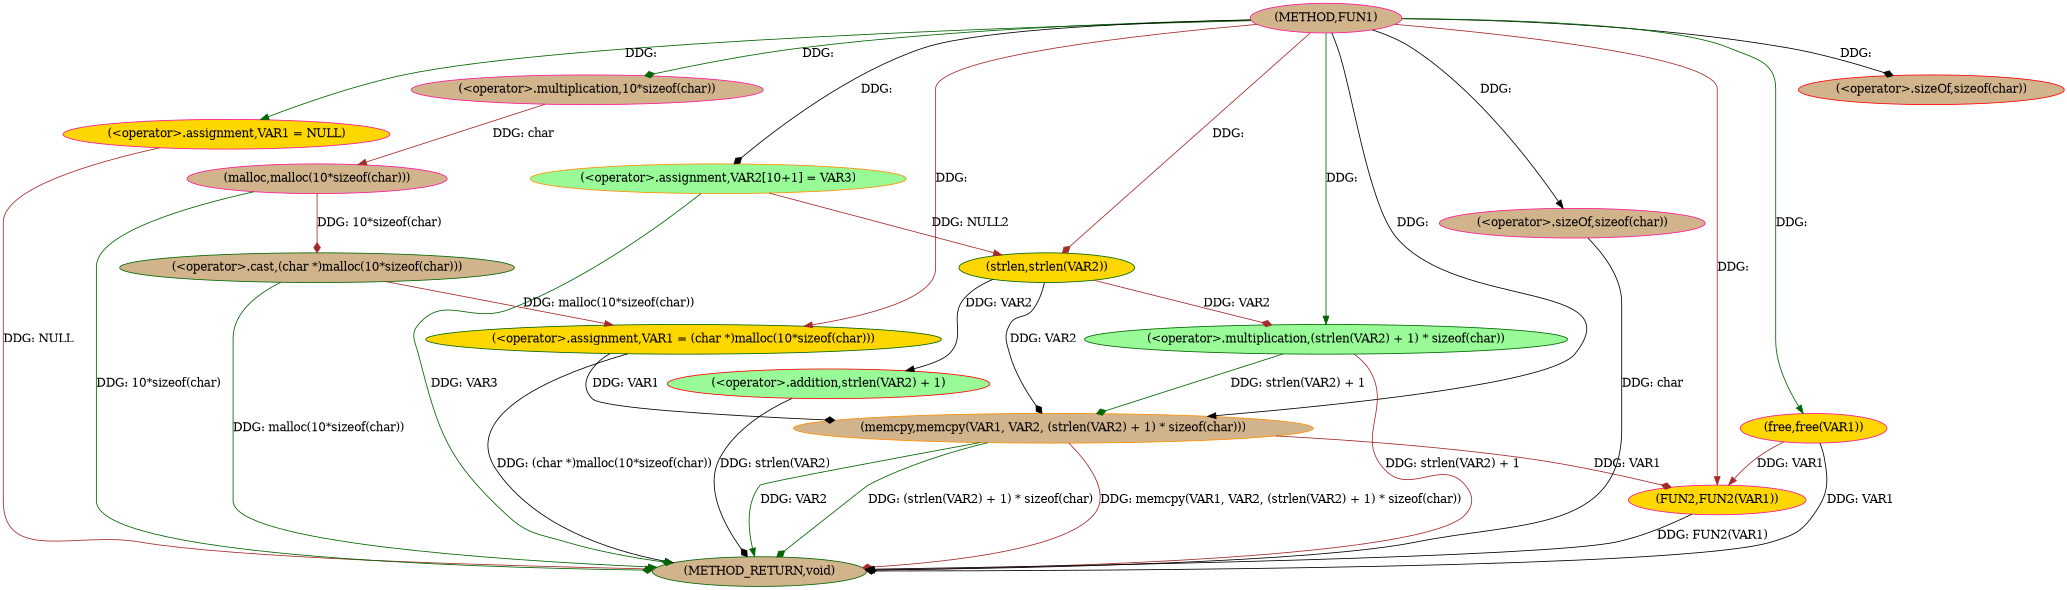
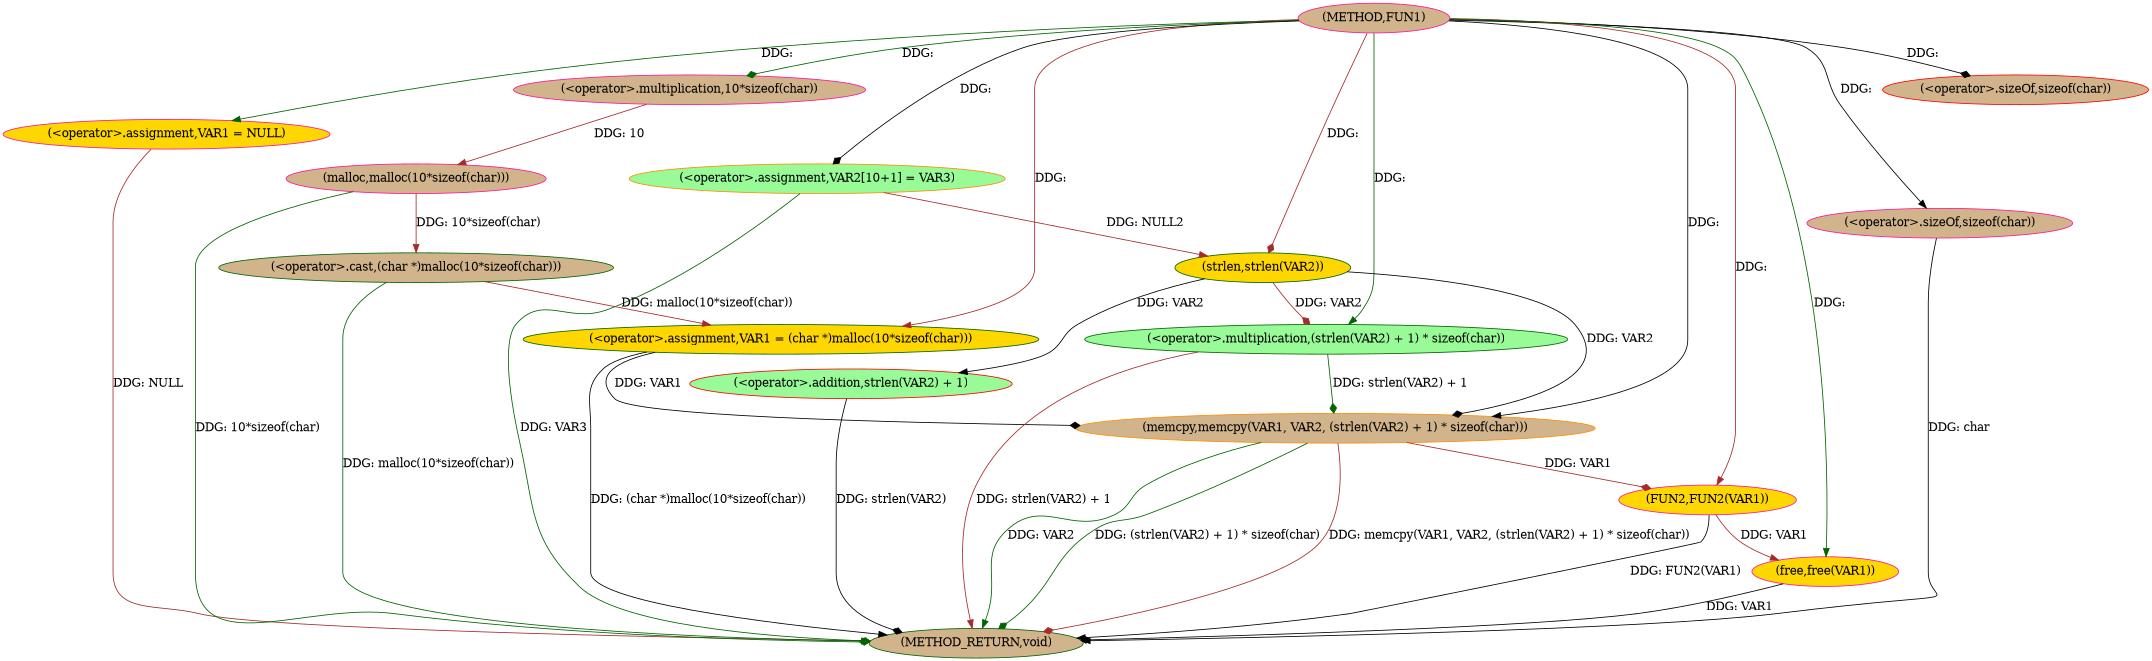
edge "(<operator>.multiplication,10*sizeof(char))" -> "(malloc,malloc(10*sizeof(char)))": label "DDG: char" -> "DDG: 10"
edge "(malloc,malloc(10*sizeof(char)))" -> "(<operator>.cast,(char *)malloc(10*sizeof(char)))": arrowhead diamond -> normal
edge "(free,free(VAR1))" -> "(FUN2,FUN2(VAR1))": reversed
